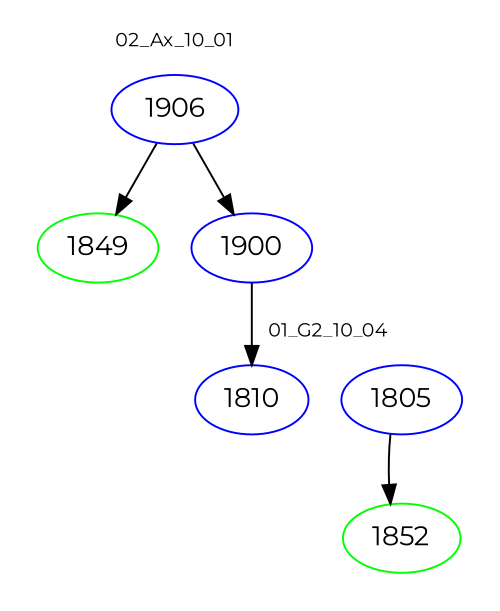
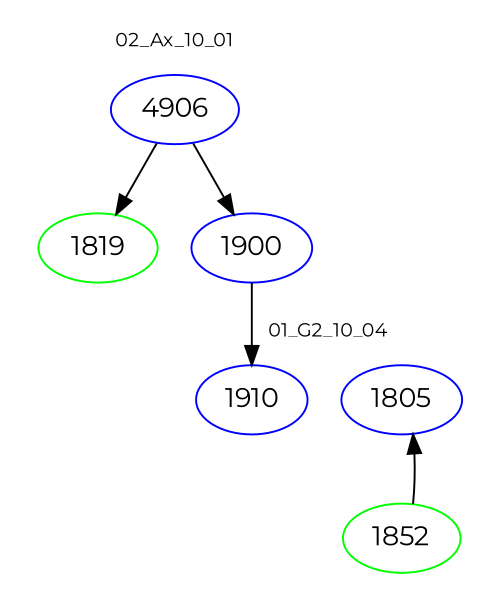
node "1906": label "1906" -> "4906"
node "1849": label "1849" -> "1819"
node "1810": label "1810" -> "1910"
edge "1805" -> "1852": reversed
